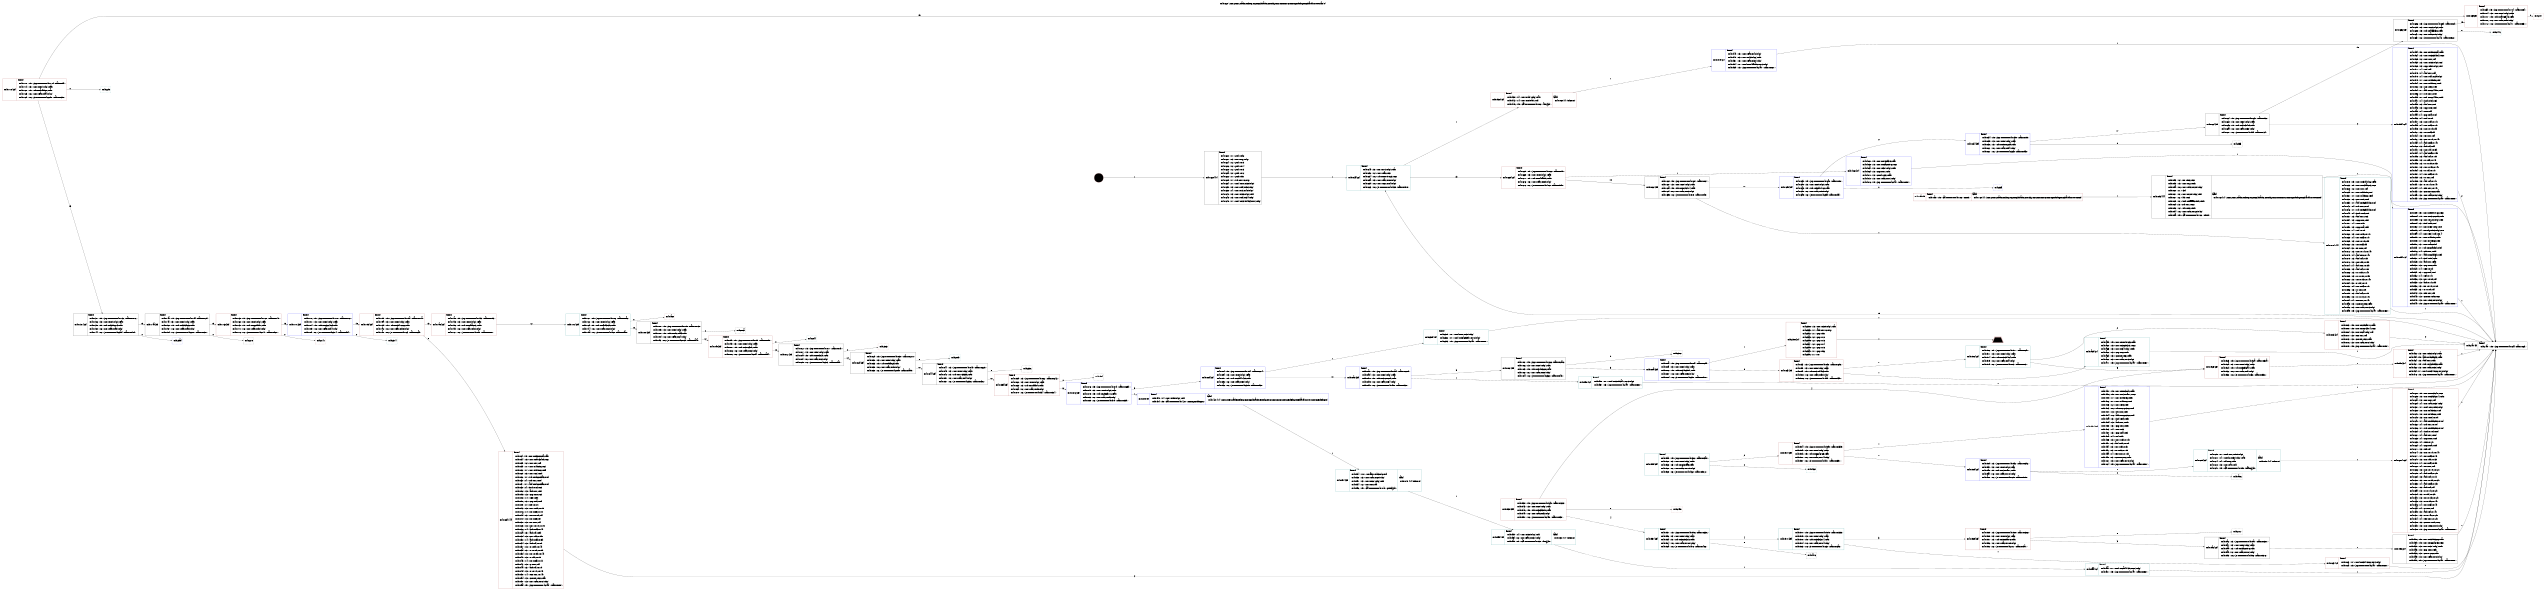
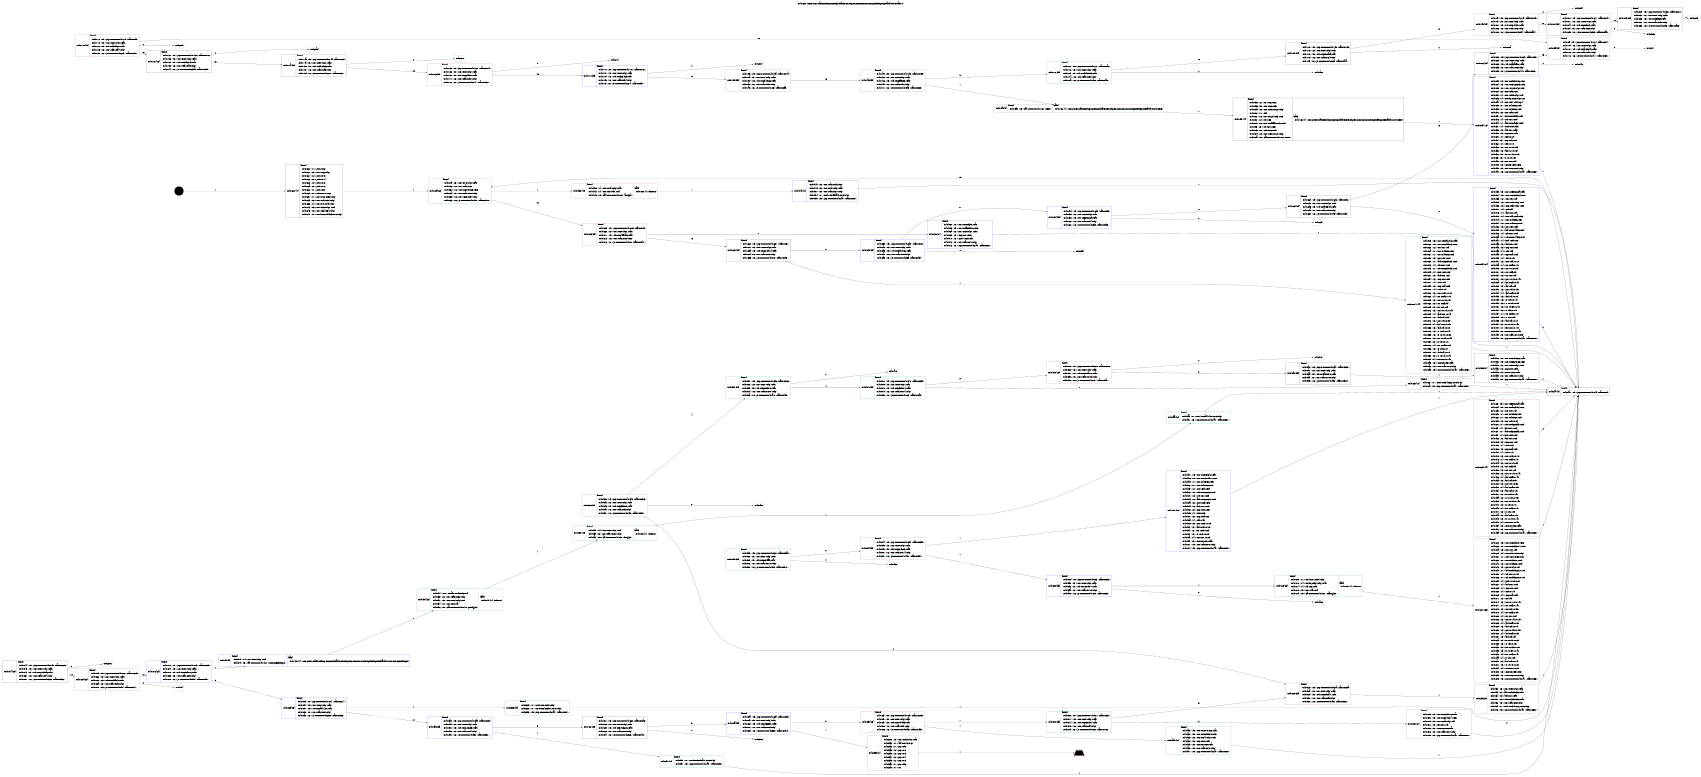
edge "0x4017ae [25]" -> "0x401eae [5]": added, label "1"
edge "0x40182b [25]" -> "0x401844 [25]": removed, label "12"
edge "0x401795 [25]" -> "0x401ccf [144]": removed, label "2"
